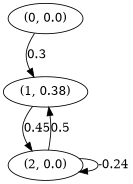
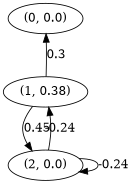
edge "(0, 0.0)" -> "(1, 0.38)": reversed
edge "(2, 0.0)" -> "(1, 0.38)": label "0.5" -> "-0.24"
